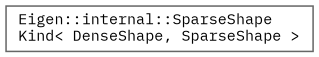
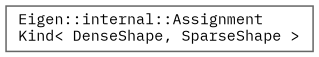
node "Eigen::internal::SparseShape Kind< DenseShape, SparseShape >": label "Eigen::internal::SparseShape Kind< DenseShape, SparseShape >" -> "Eigen::internal::Assignment Kind< DenseShape, SparseShape >"
